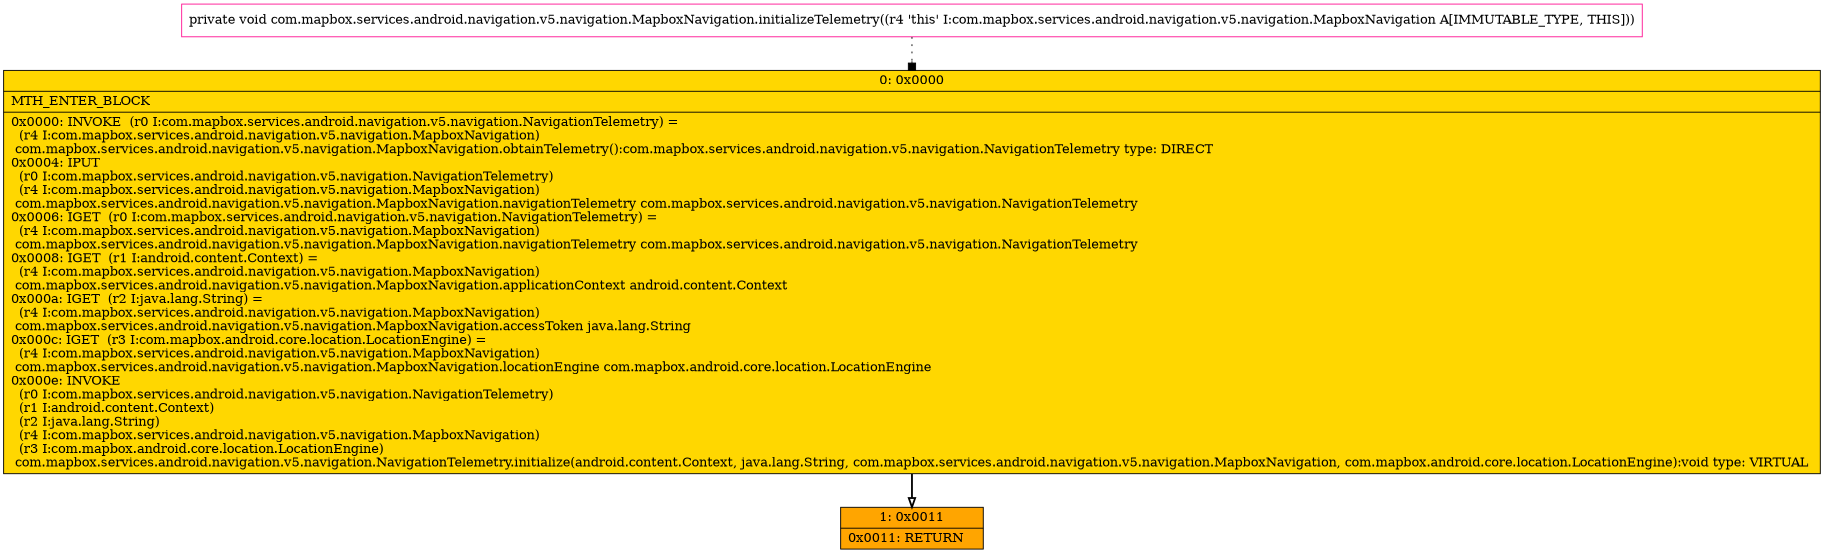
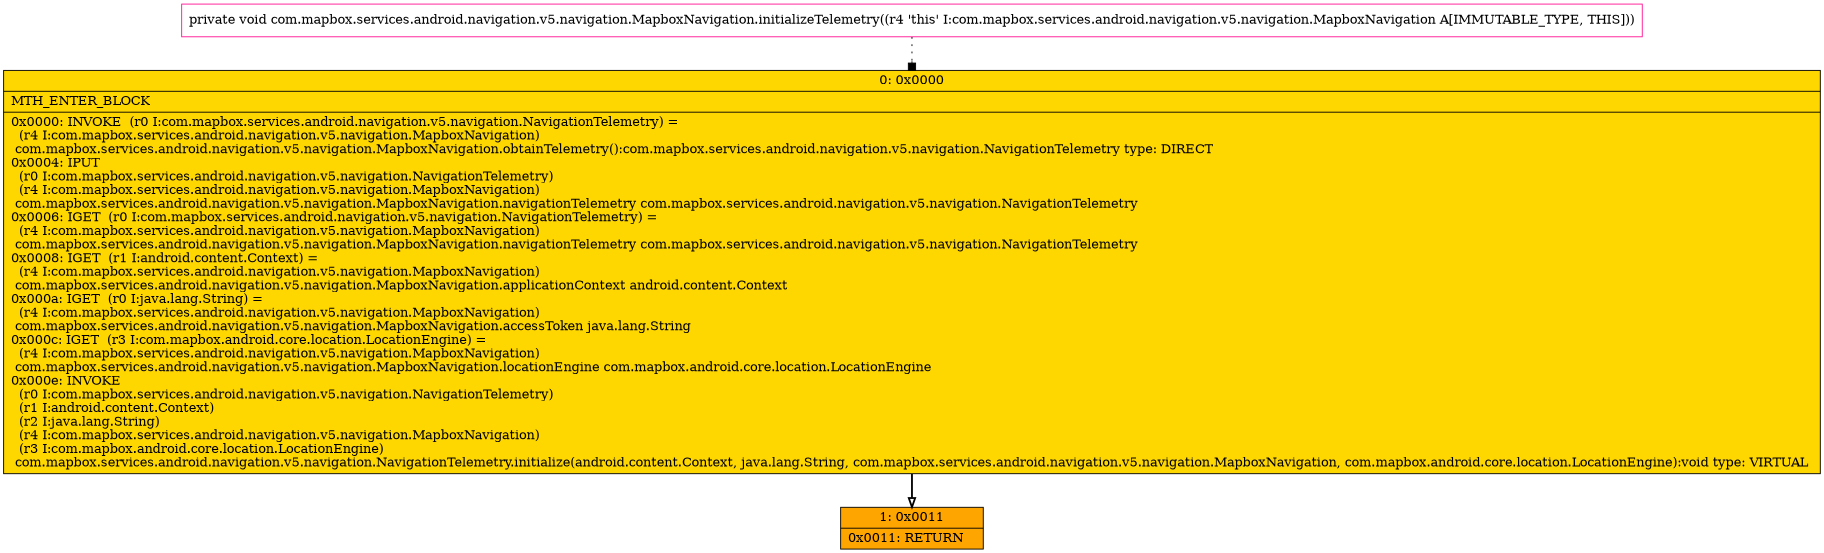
node "0: 0x0000": text "0x000a: IGET  (r2 I:java.lang.String) =" -> "0x000a: IGET  (r0 I:java.lang.String) ="
